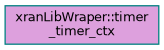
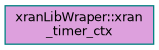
node "xranLibWraper::timer _timer_ctx": label "xranLibWraper::timer _timer_ctx" -> "xranLibWraper::xran _timer_ctx"
